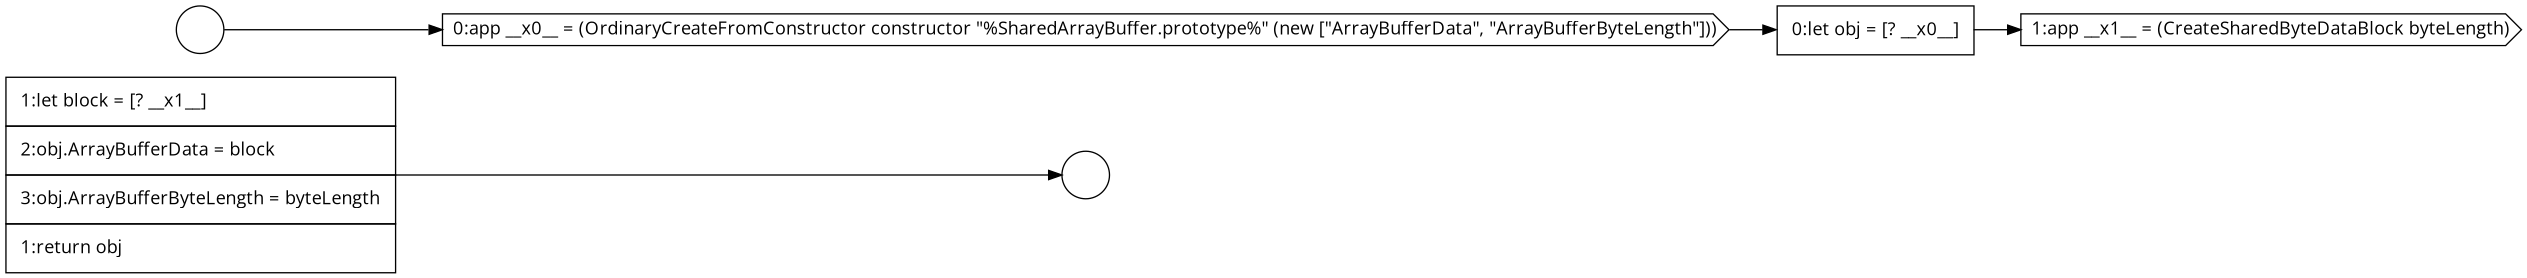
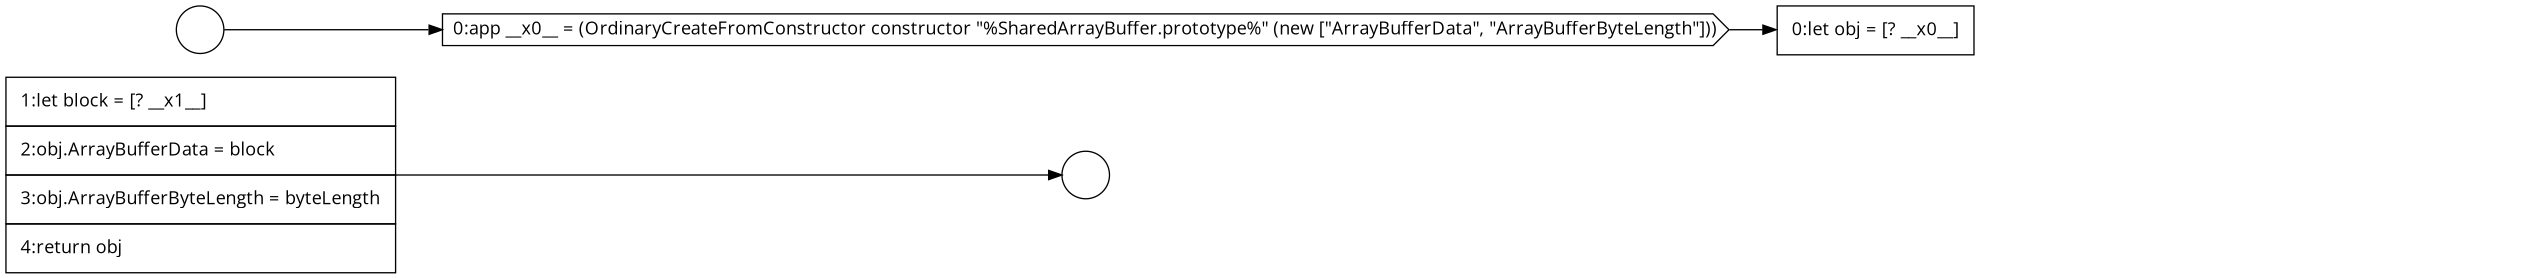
node "1:app __x1__ = (CreateSharedByteDataBlock byteLength)": removed
node "1:let block = [? __x1__]": text "1:return obj" -> "4:return obj"
